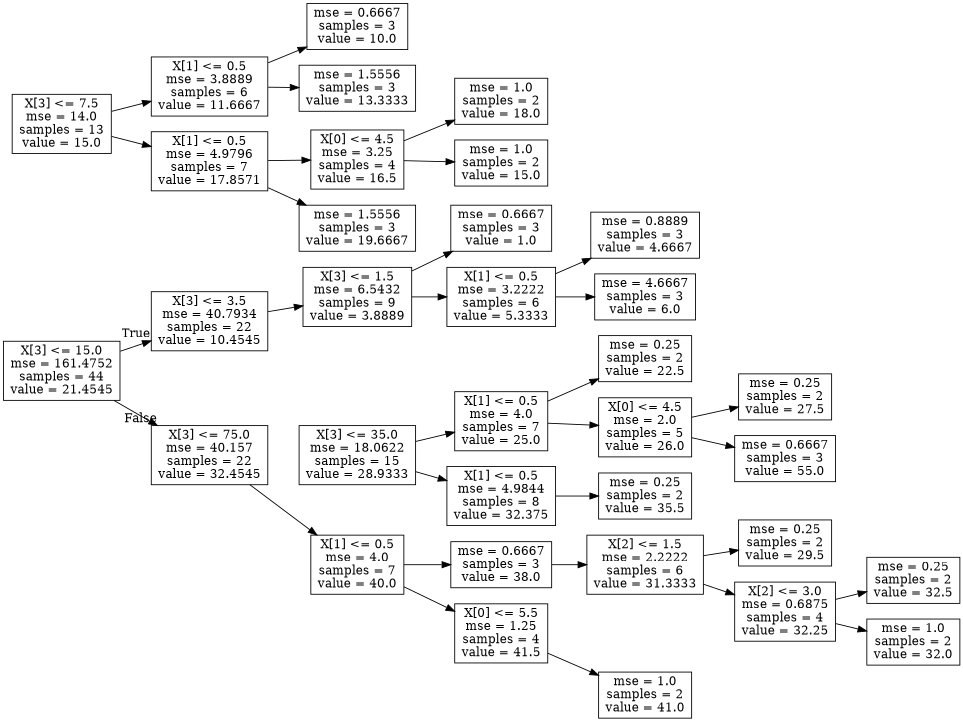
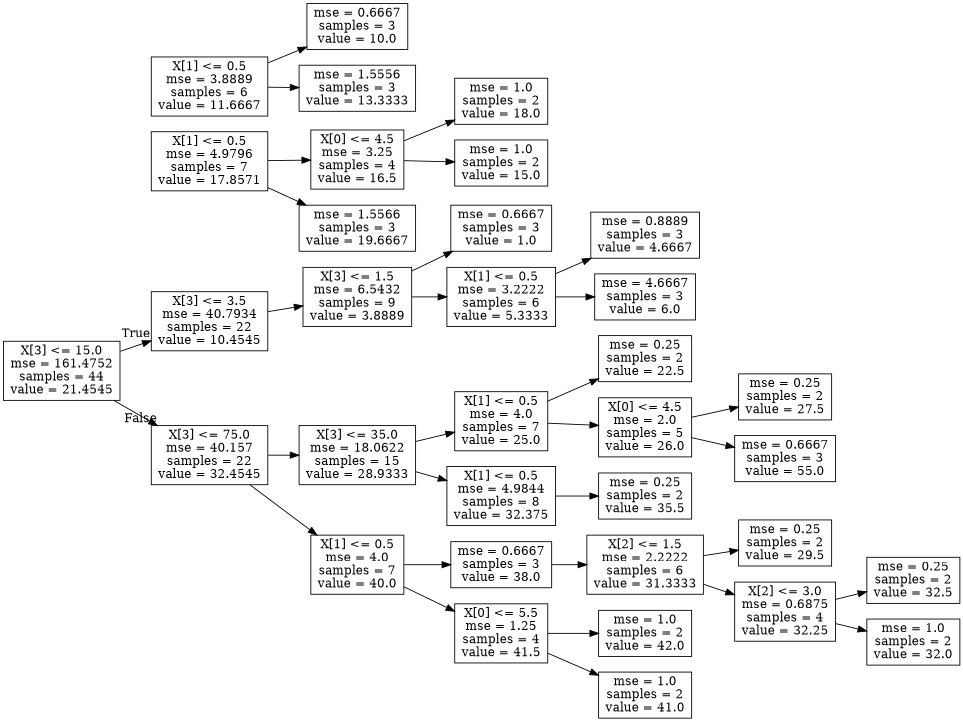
node "X[3] <= 7.5 mse = 14.0 samples = 13 value = 15.0": removed
node "mse = 1.5556 samples = 3 value = 19.6667": label "mse = 1.5556 samples = 3 value = 19.6667" -> "mse = 1.5566 samples = 3 value = 19.6667"
edge "X[3] <= 75.0 mse = 40.157 samples = 22 value = 32.4545" -> "X[3] <= 35.0 mse = 18.0622 samples = 15 value = 28.9333": added
node "mse = 1.0 samples = 2 value = 42.0": added
